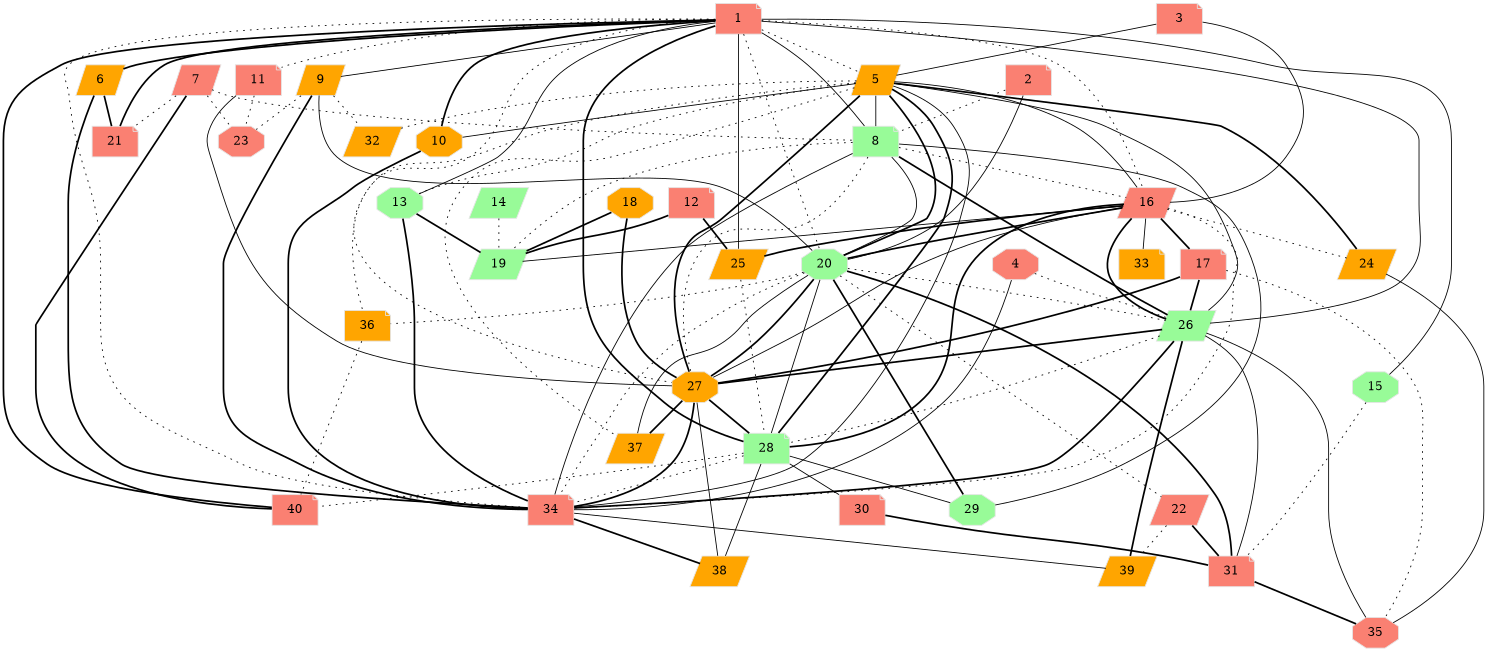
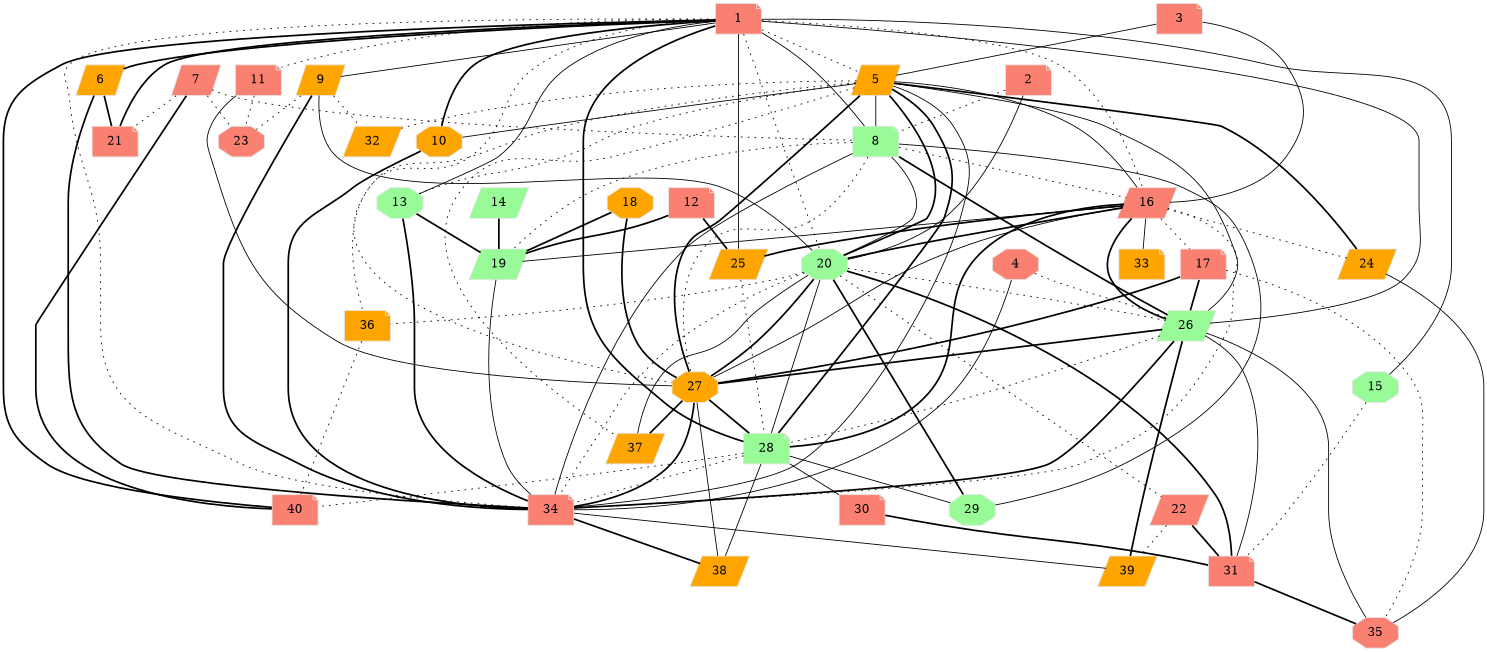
edge "14" -- "19": style dotted -> bold
edge "16" -- "17": style bold -> dotted
edge "19" -- "34": added
